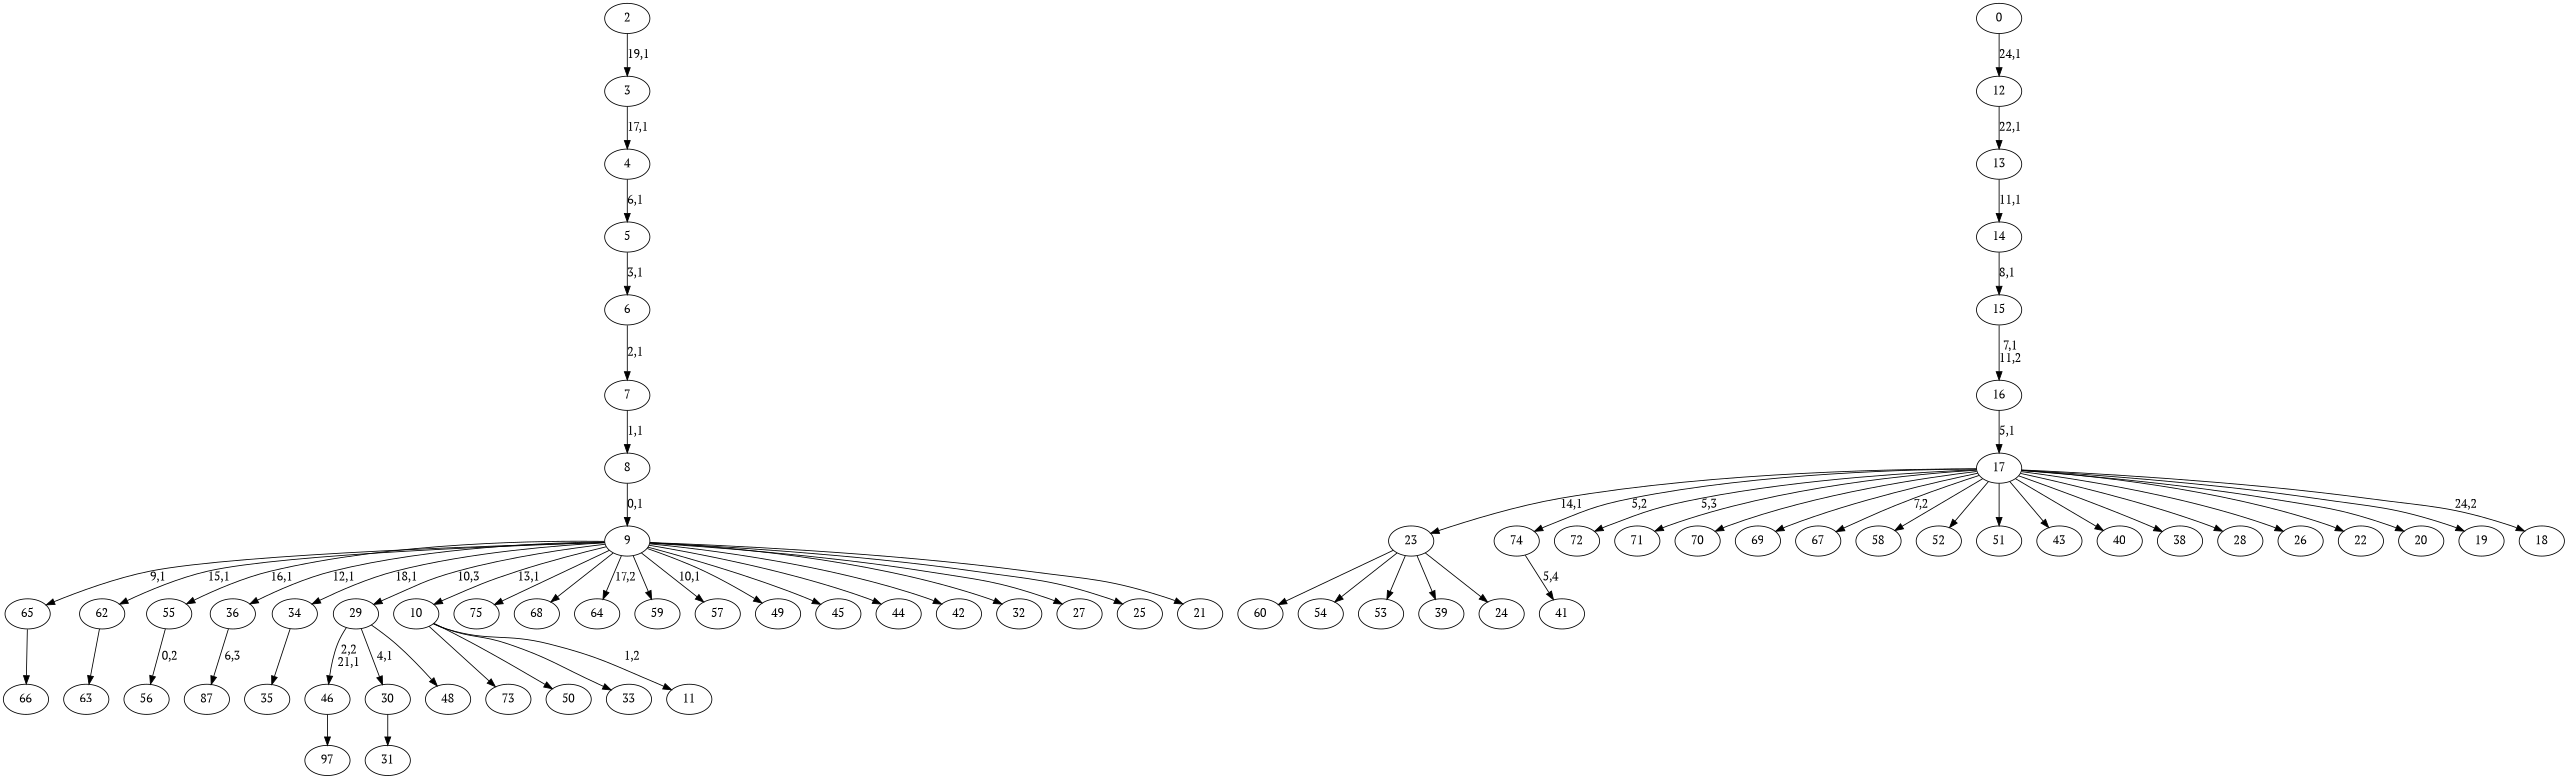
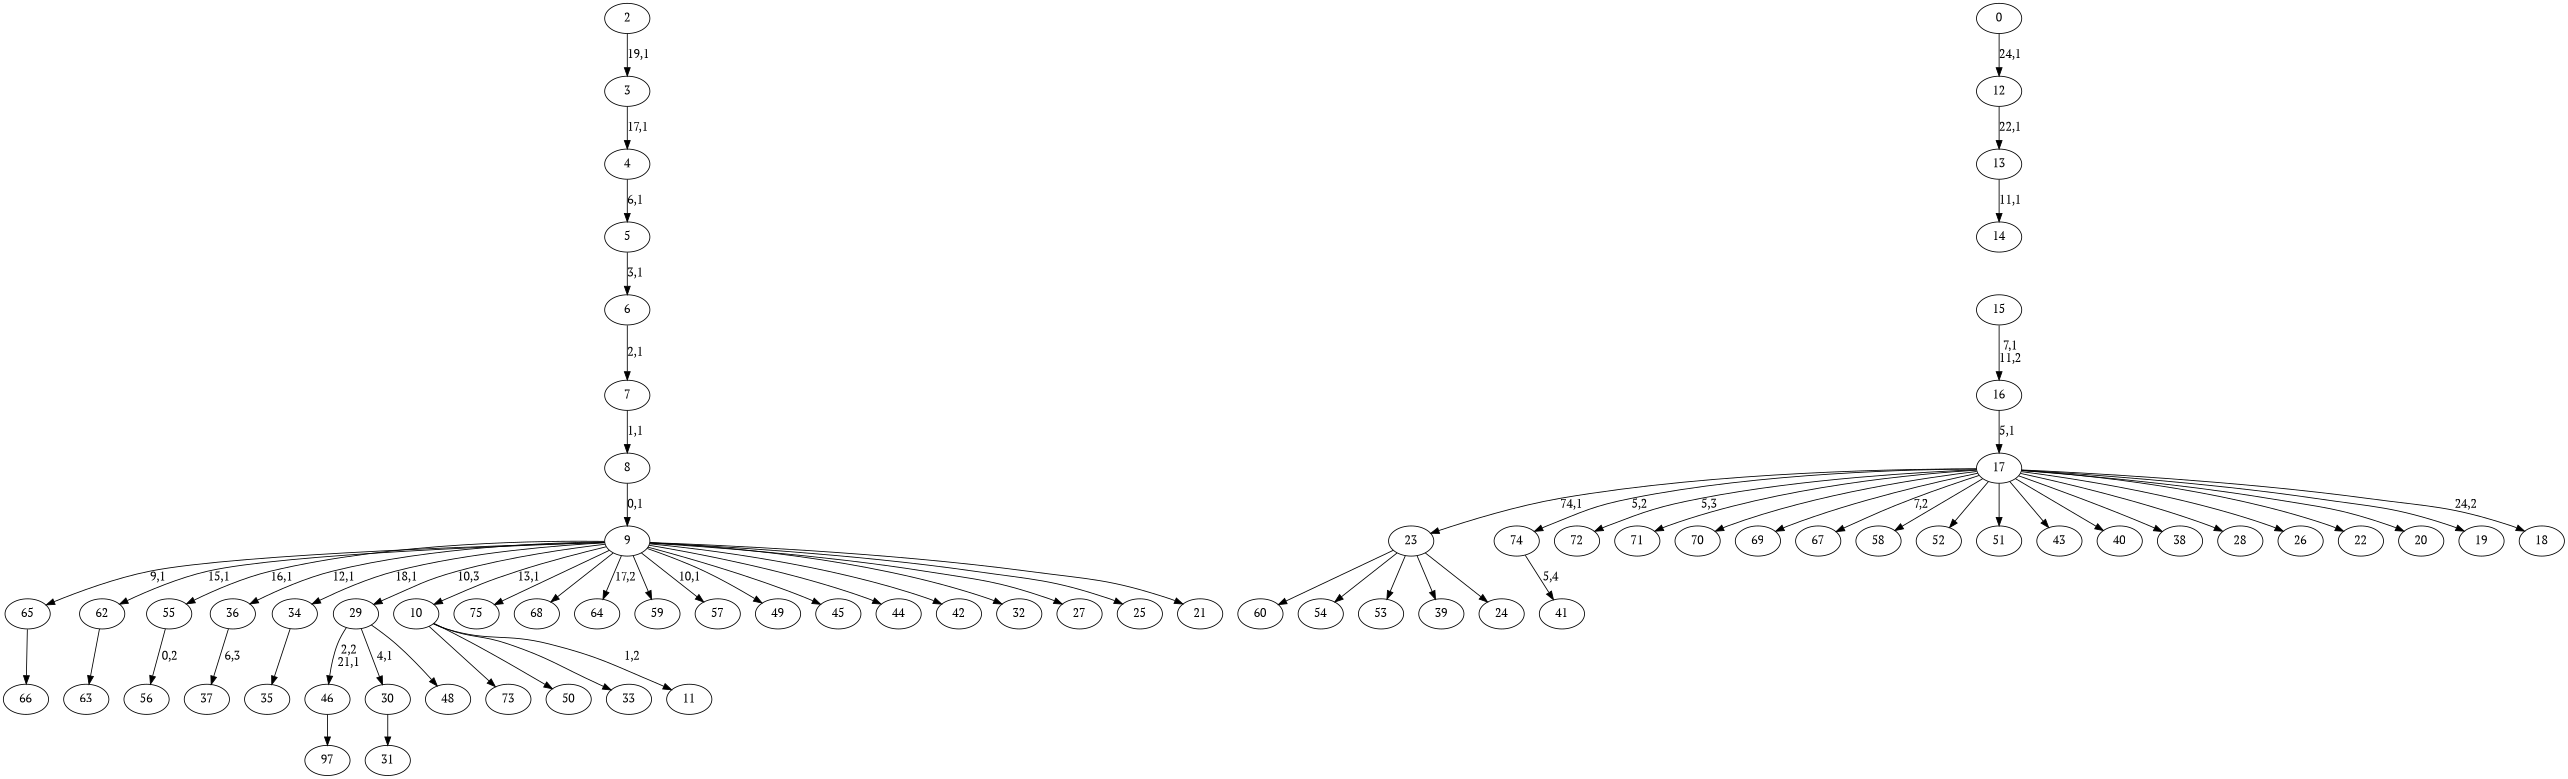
edge "14" -> "15": removed, label "8,1"
edge "17" -> "23": label "14,1" -> "74,1"
node "87": label "87" -> "37"
